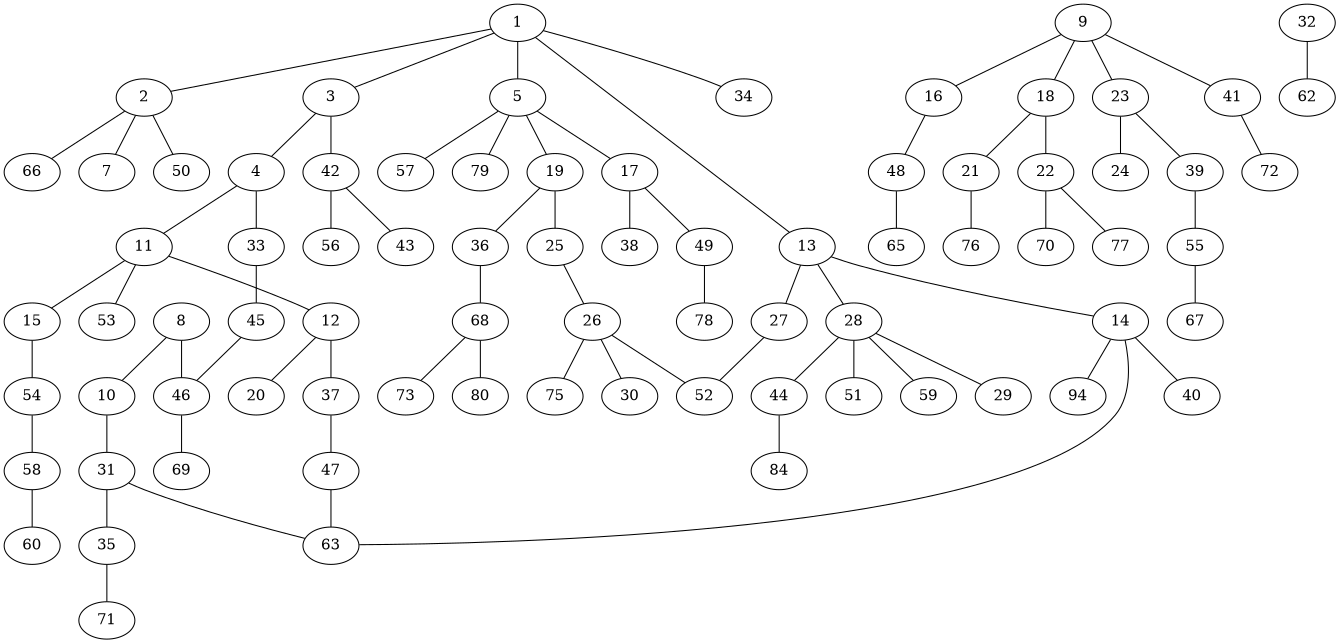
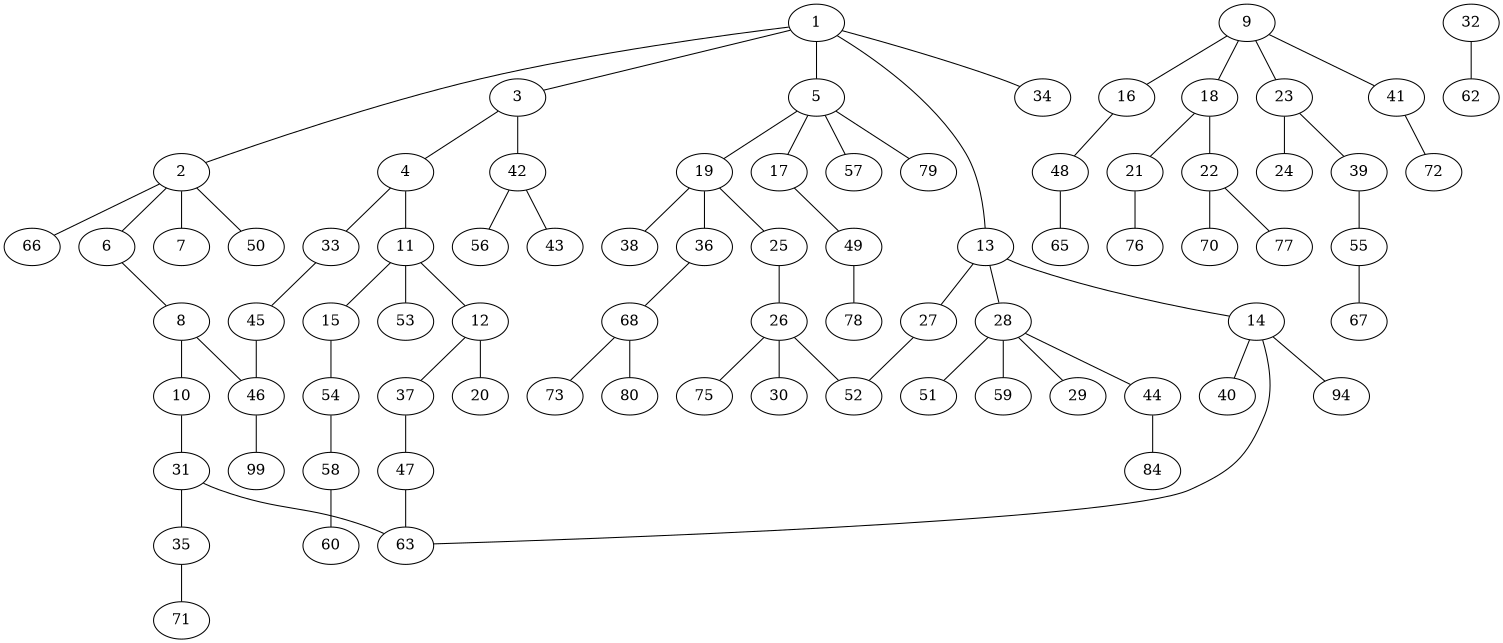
edge "17" -- "38": now "19" -- "38"
node "6": added
node "69": label "69" -> "99"
